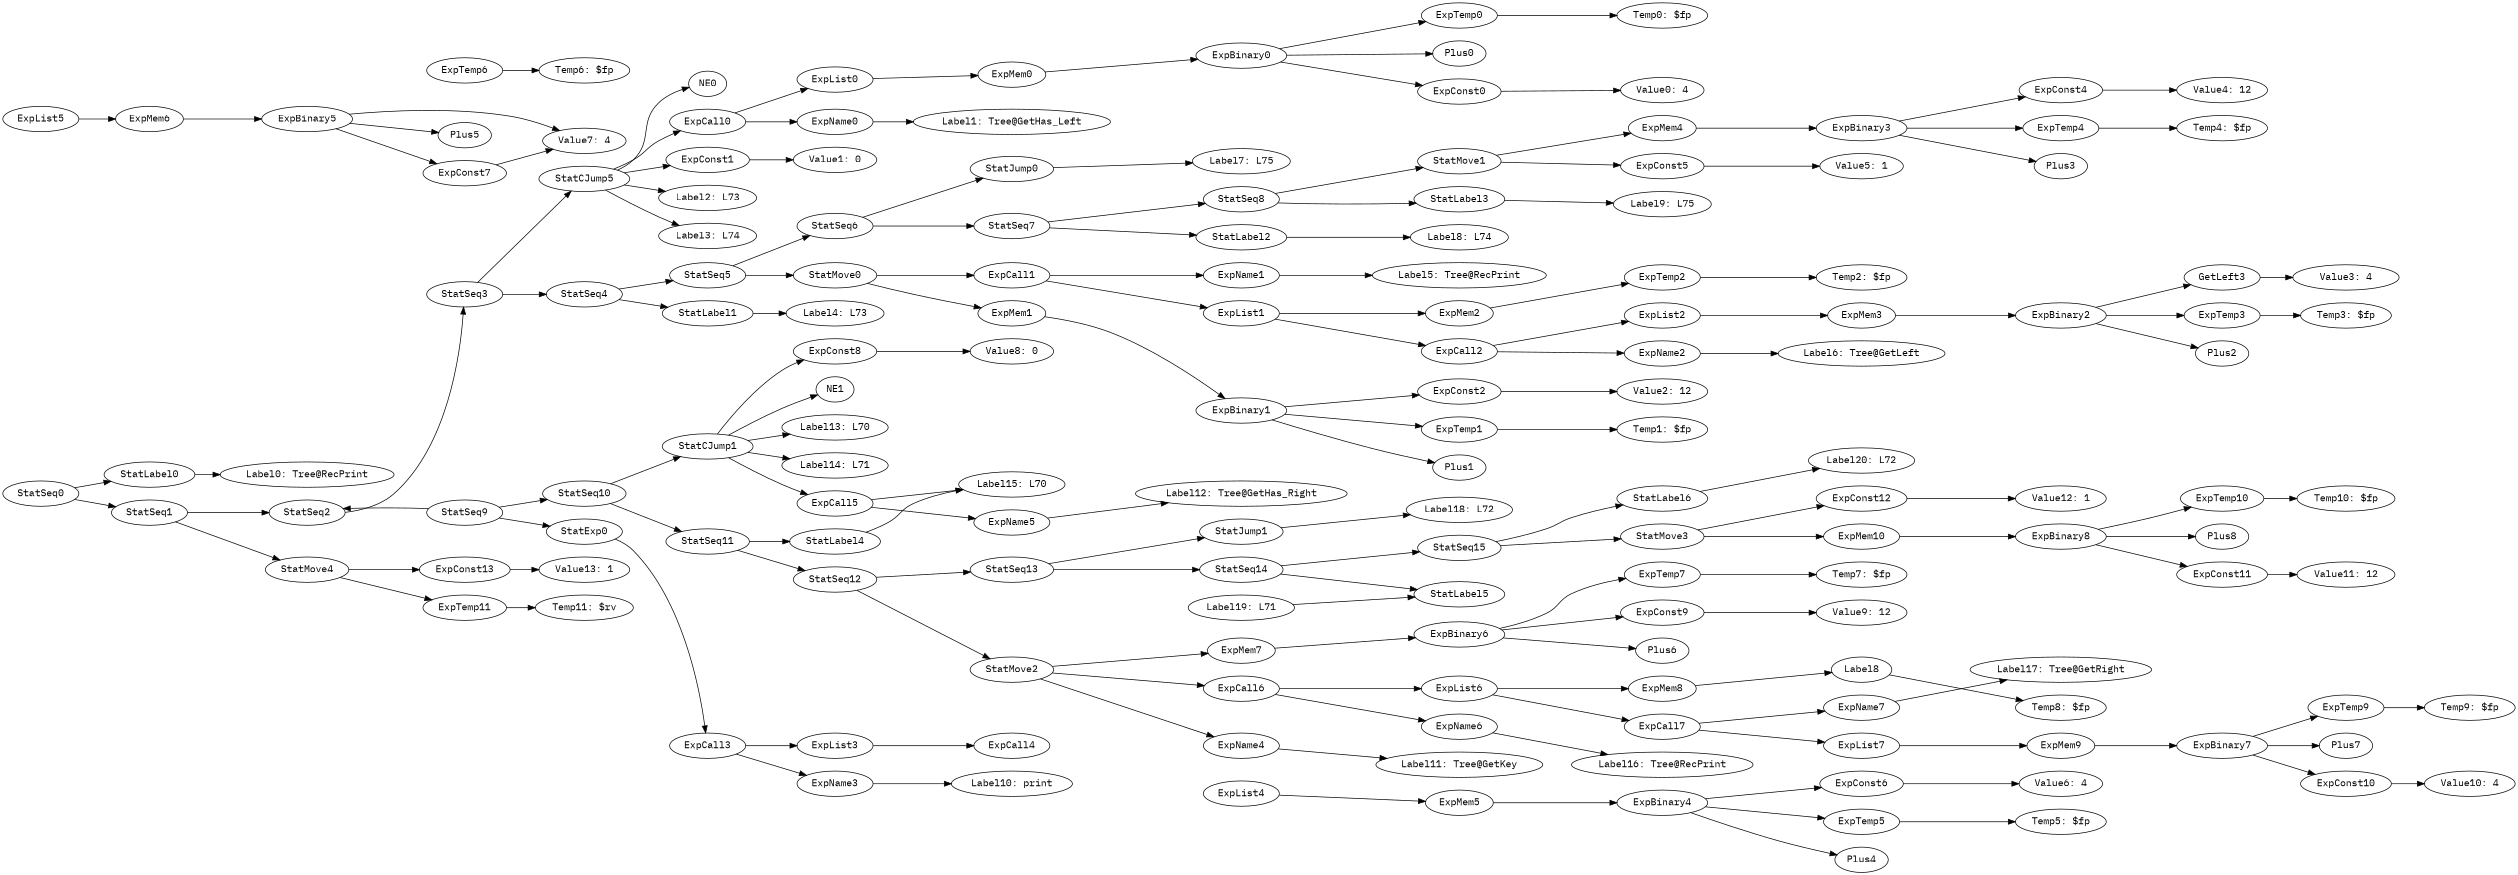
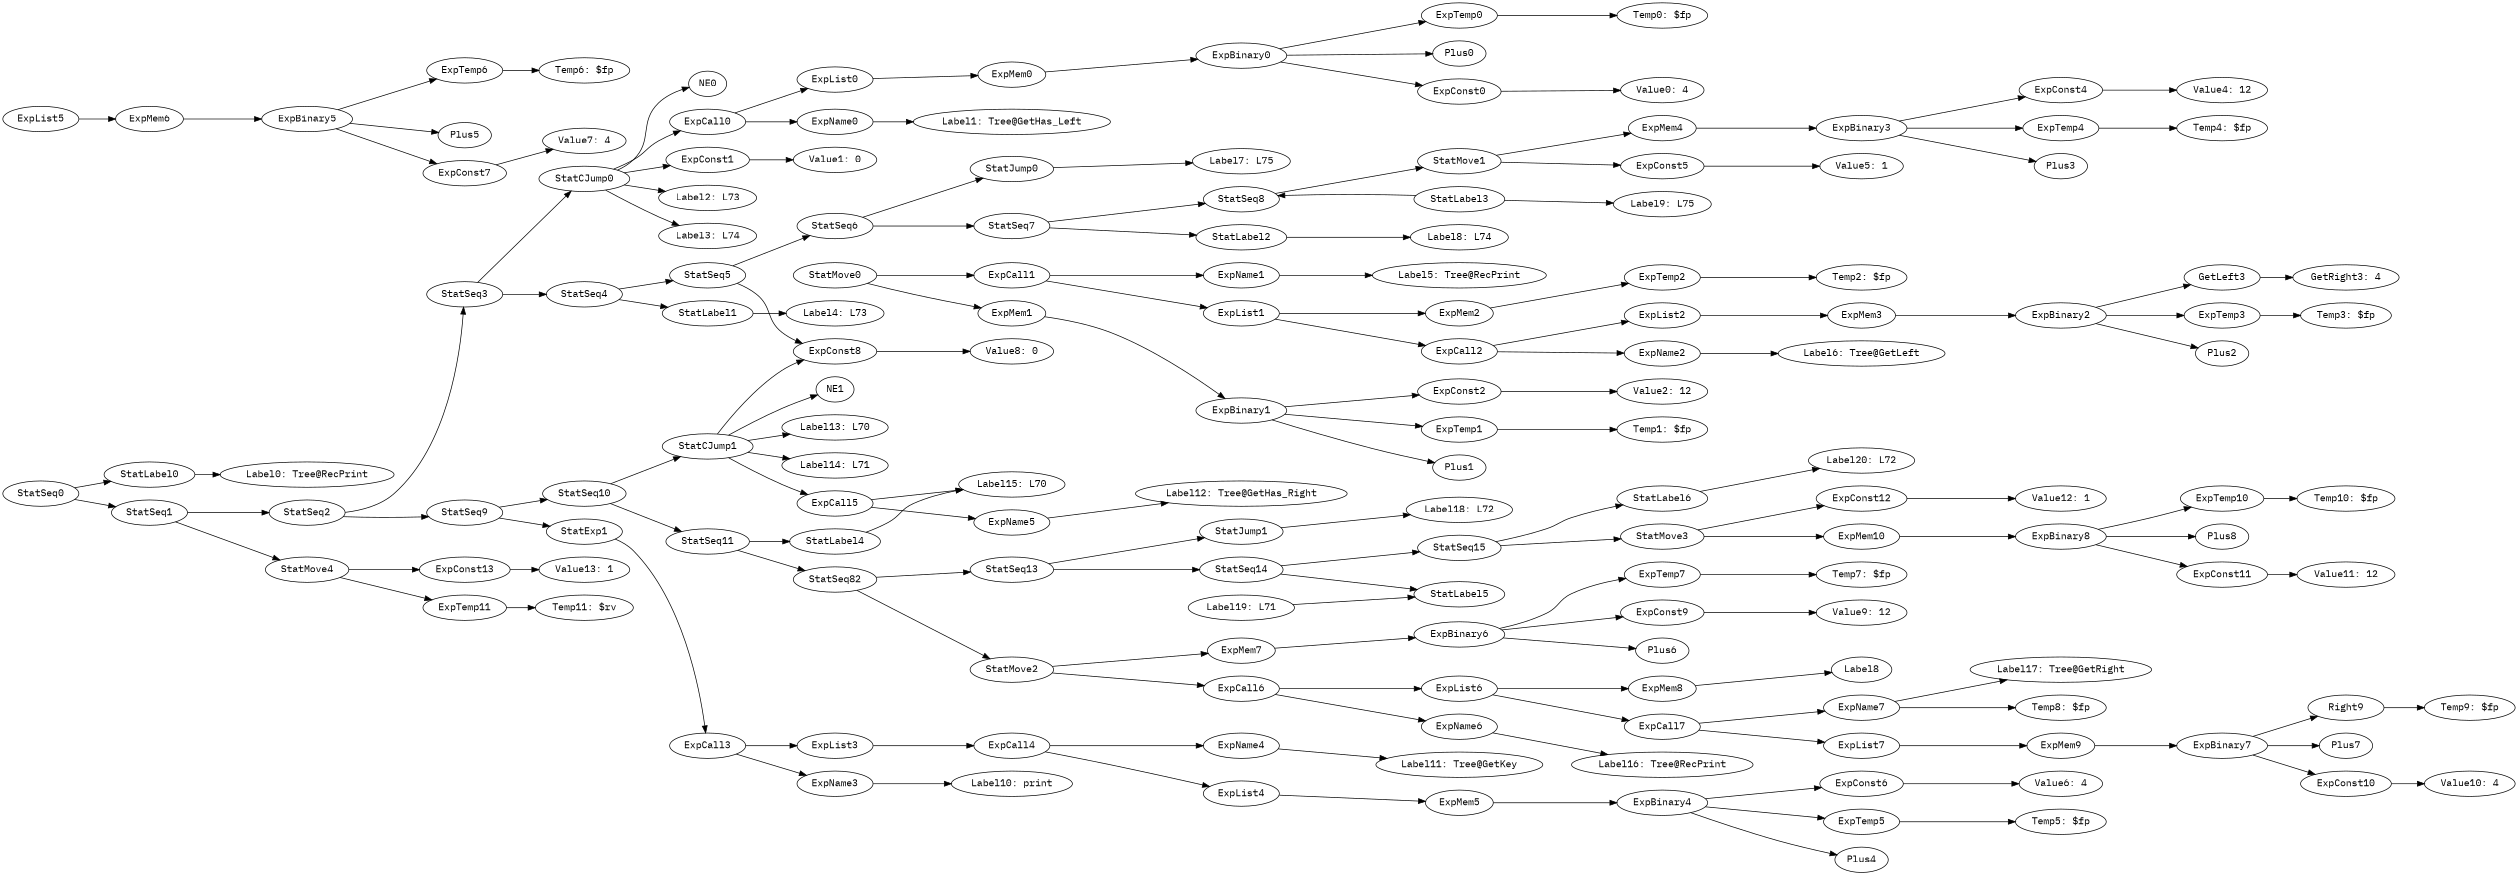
edge "ExpBinary5" -> "Value7: 4": now "ExpBinary5" -> "ExpTemp6"
node "StatCJump5": label "StatCJump5" -> "StatCJump0"
edge "StatSeq8" -> "StatLabel3": reversed
edge "StatSeq5" -> "StatMove0": now "StatSeq5" -> "ExpConst8"
node "Value3: 4": label "Value3: 4" -> "GetRight3: 4"
edge "StatSeq9" -> "StatSeq2": reversed
node "StatExp0": label "StatExp0" -> "StatExp1"
node "StatSeq12": label "StatSeq12" -> "StatSeq82"
edge "Label8" -> "Temp8: $fp": now "ExpName7" -> "Temp8: $fp"
edge "StatMove2" -> "ExpName4": now "ExpCall4" -> "ExpName4"
node "ExpTemp9": label "ExpTemp9" -> "Right9"
edge "ExpCall4" -> "ExpList4": added
